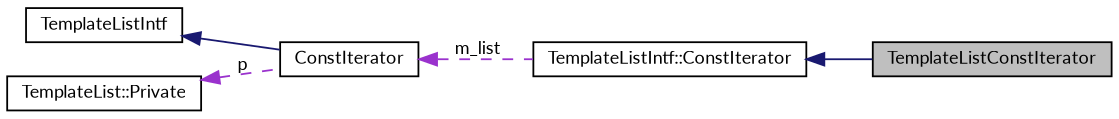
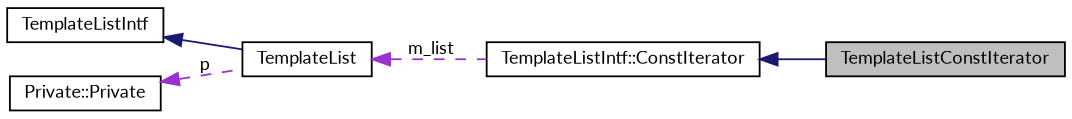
node "ConstIterator": label "ConstIterator" -> "TemplateList"
node "TemplateList::Private": label "TemplateList::Private" -> "Private::Private"
